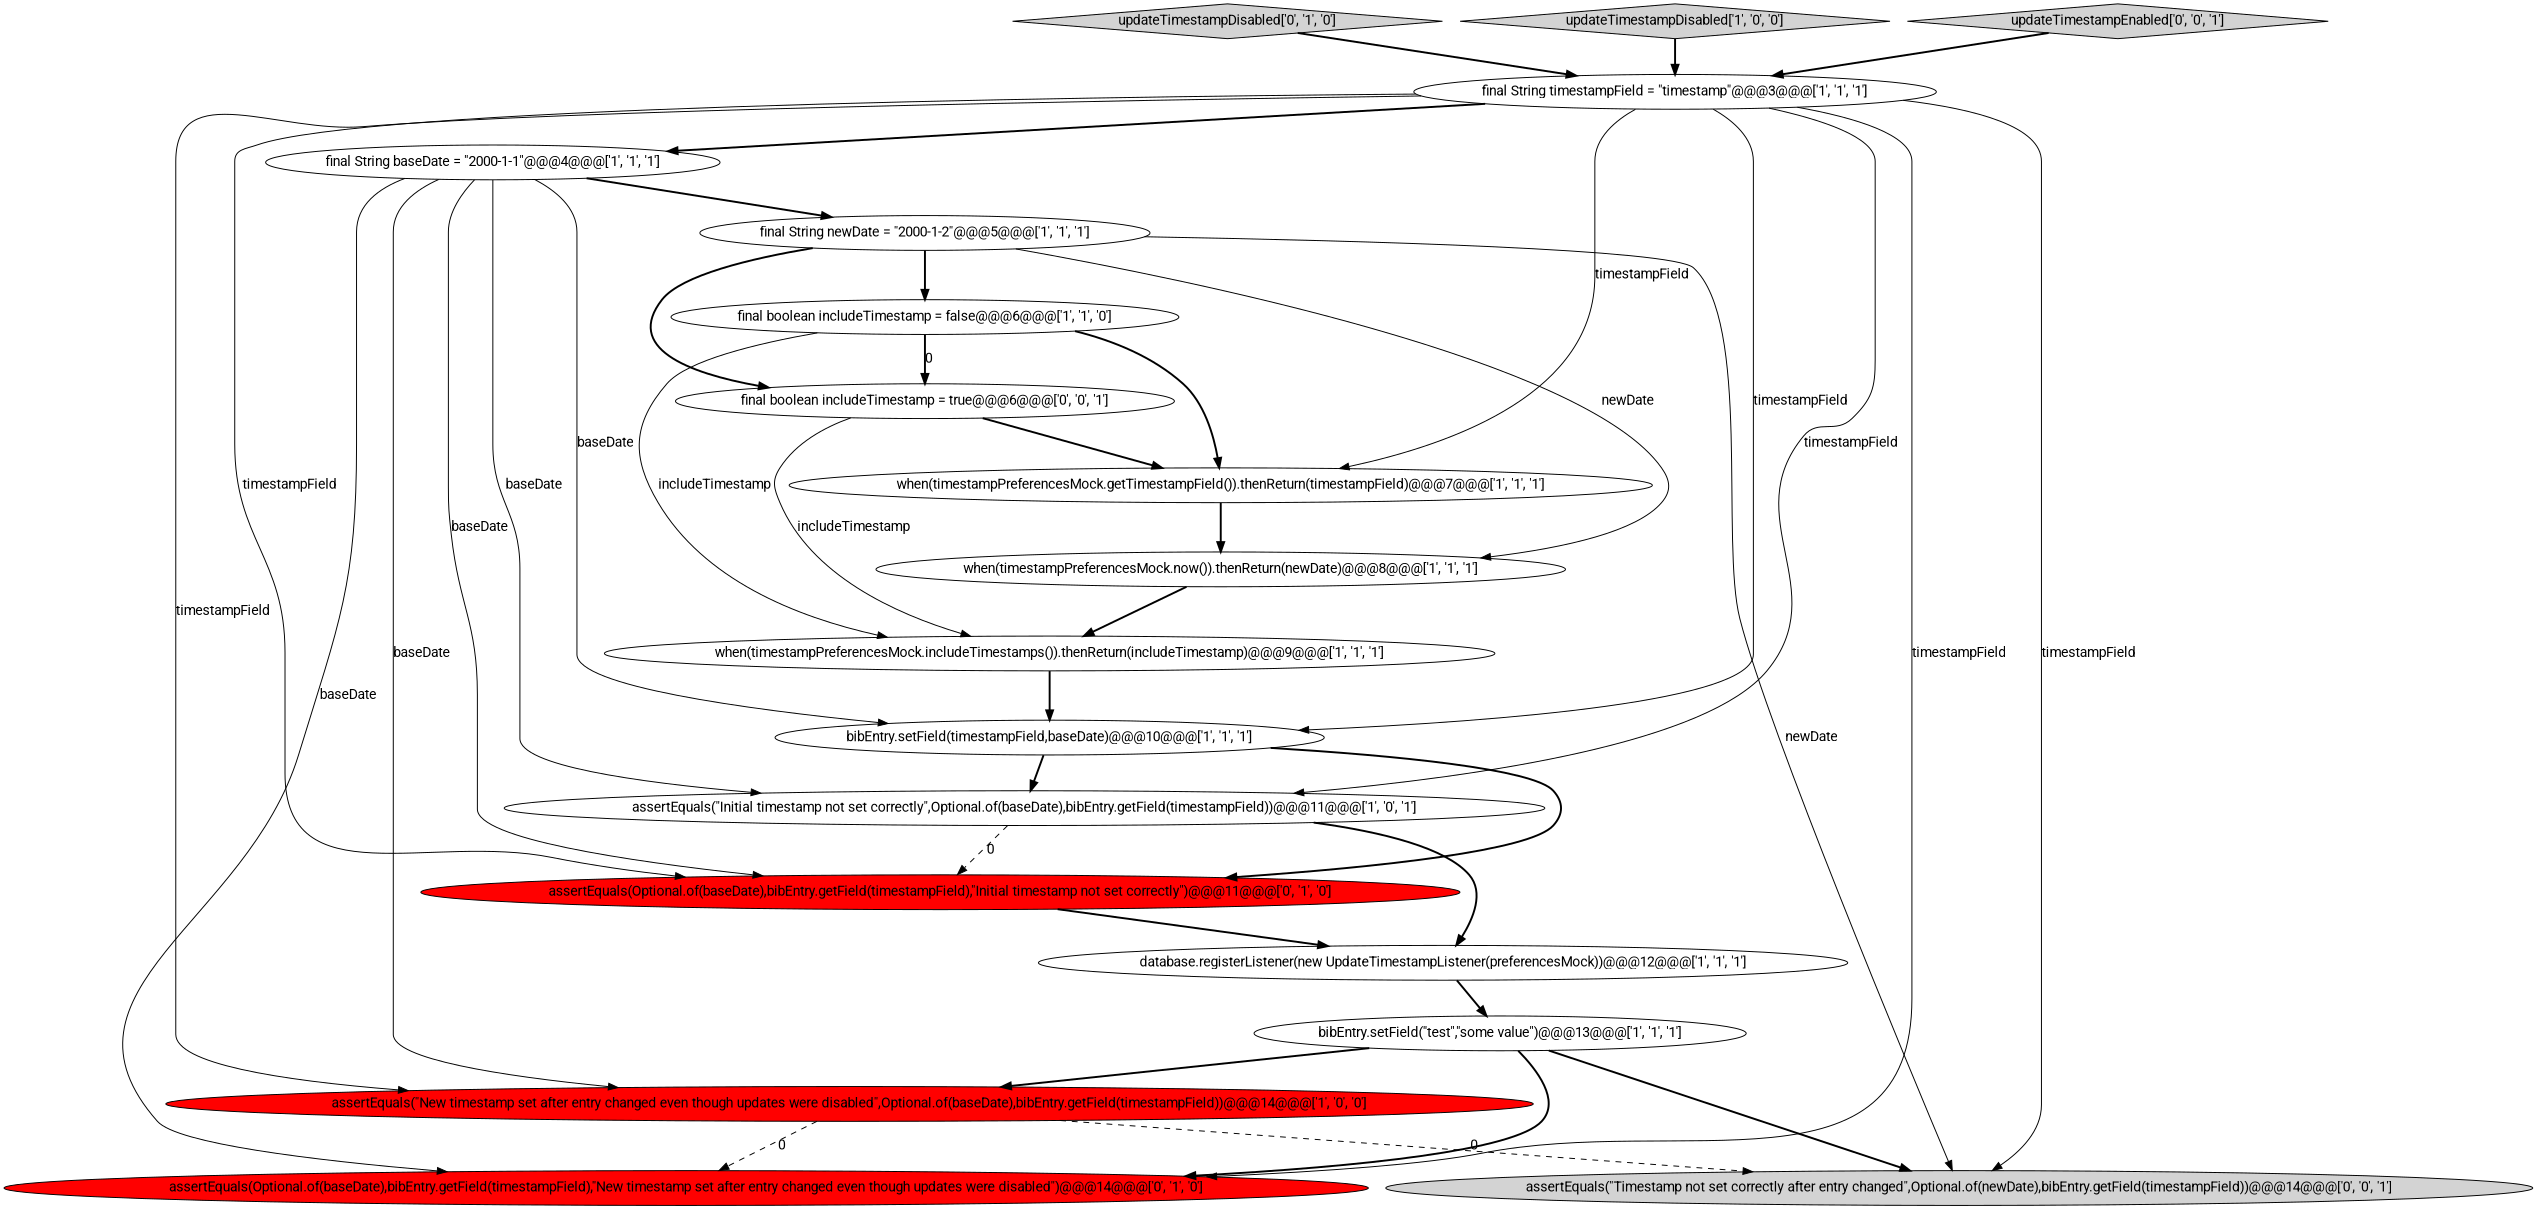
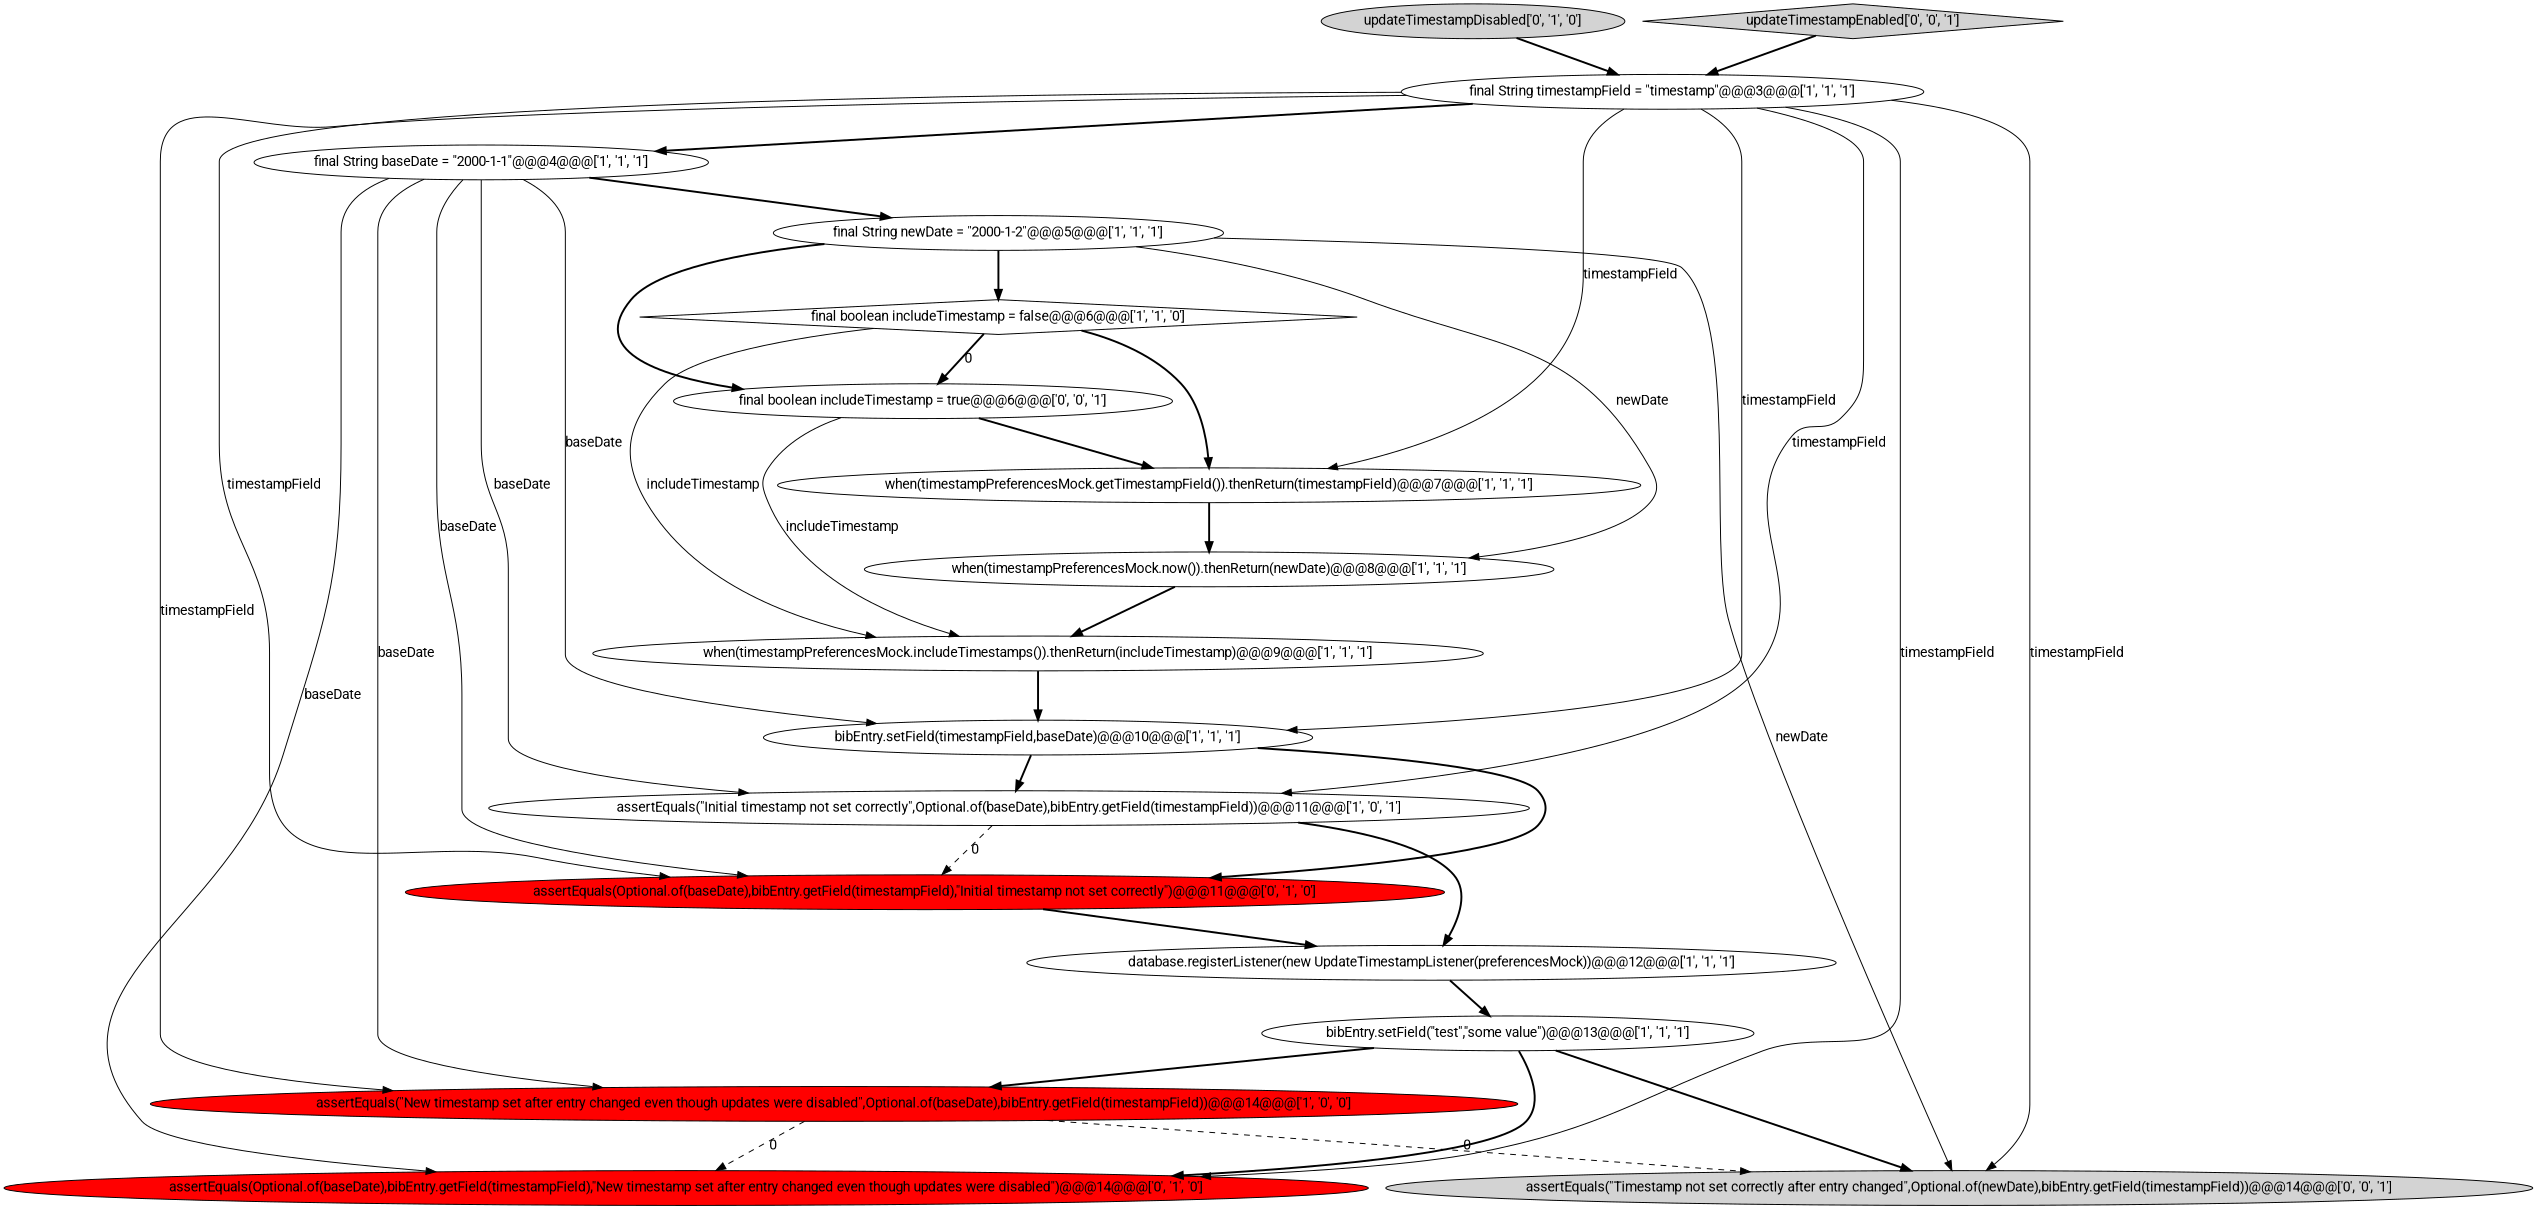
node "updateTimestampDisabled['0', '1', '0']": shape diamond -> ellipse
node "updateTimestampDisabled['1', '0', '0']": removed
node "final boolean includeTimestamp = false@@@6@@@['1', '1', '0']": shape ellipse -> diamond
